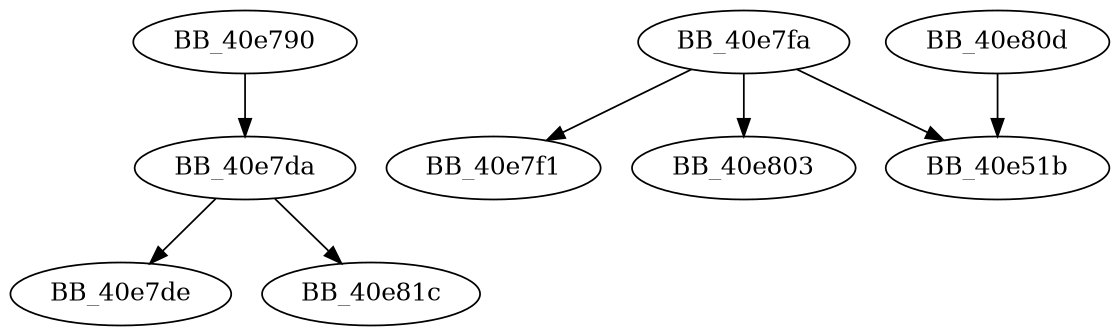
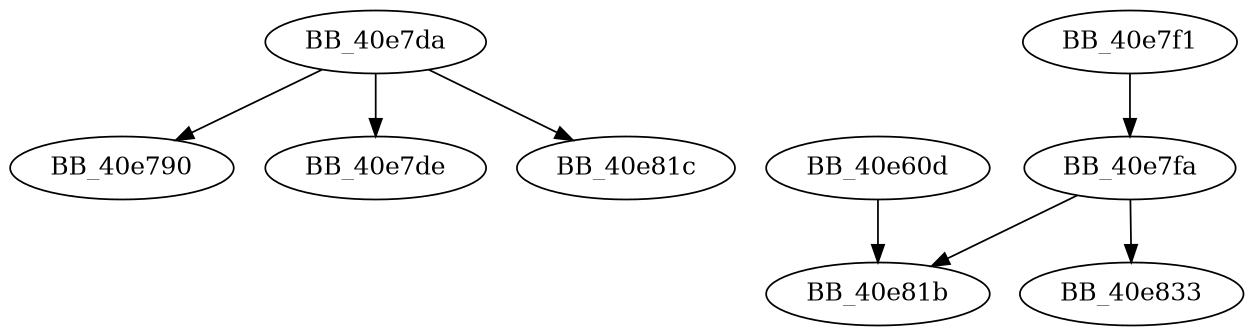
node "BB_40e80d": label "BB_40e80d" -> "BB_40e60d"
edge "BB_40e790" -> "BB_40e7da": reversed
edge "BB_40e7fa" -> "BB_40e7f1": reversed
node "BB_40e803": label "BB_40e803" -> "BB_40e833"
node "BB_40e51b": label "BB_40e51b" -> "BB_40e81b"
